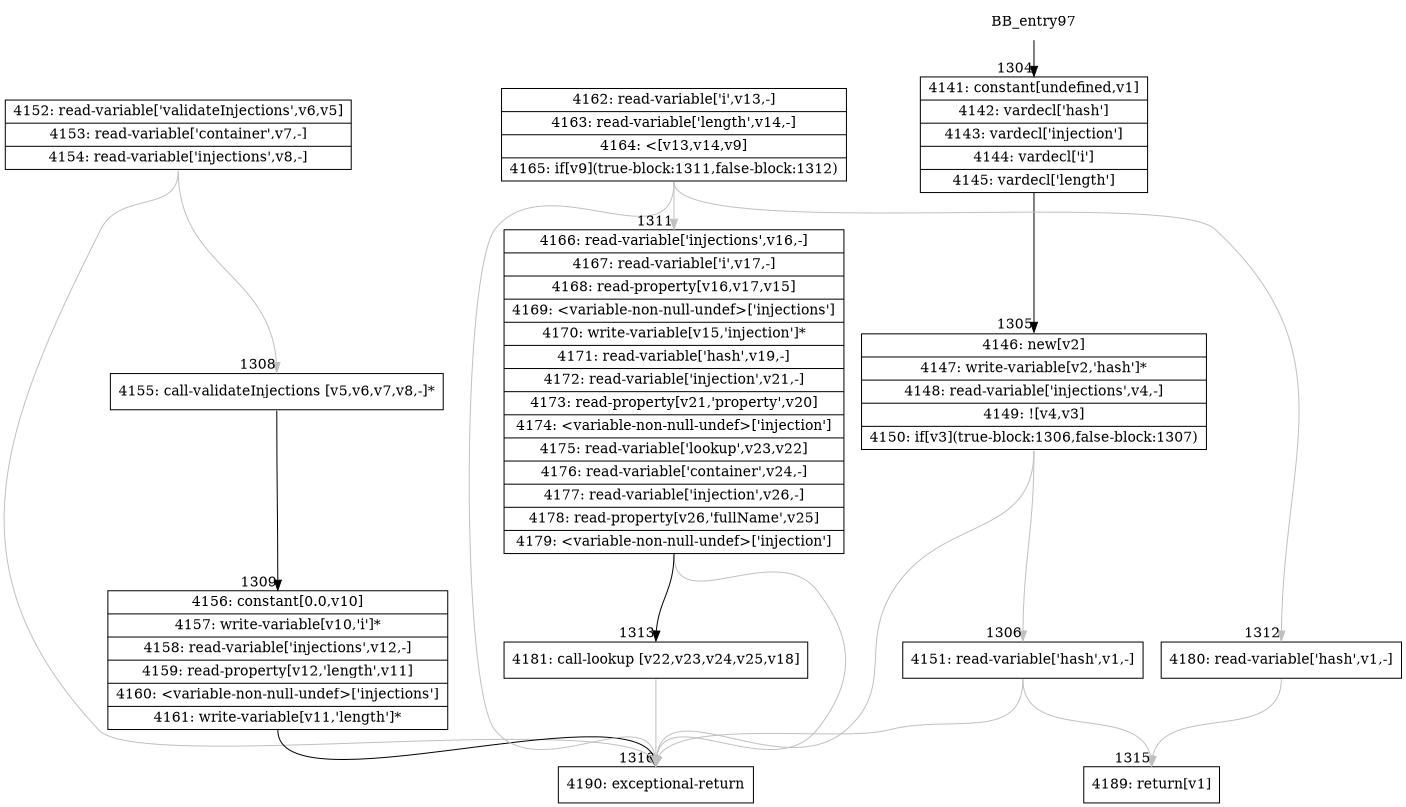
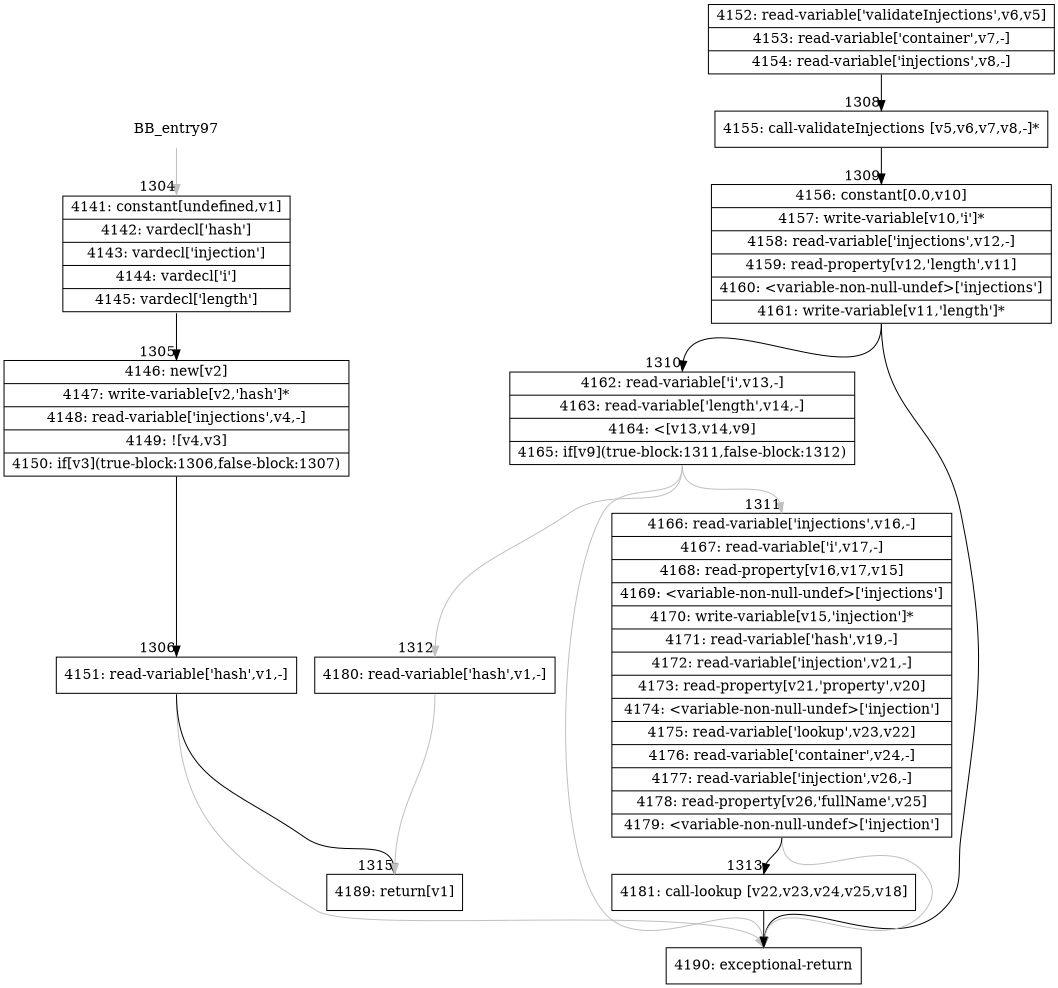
edge "BB_entry97" -> "4141: constant[undefined,v1]": color black -> gray
edge "4152: read-variable['validateInjections',v6,v5]" -> "4155: call-validateInjections [v5,v6,v7,v8,-]*": color gray -> black
edge "4156: constant[0.0,v10]" -> "4162: read-variable['i',v13,-]": added
edge "4146: new[v2]" -> "4151: read-variable['hash',v1,-]": color gray -> black
edge "4146: new[v2]" -> "4190: exceptional-return": removed
edge "4152: read-variable['validateInjections',v6,v5]" -> "4190: exceptional-return": removed
edge "4181: call-lookup [v22,v23,v24,v25,v18]" -> "4190: exceptional-return": color gray -> black
edge "4151: read-variable['hash',v1,-]" -> "4189: return[v1]": color gray -> black
